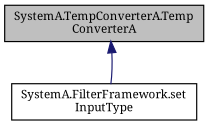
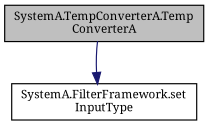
edge "SystemA.FilterFramework.set InputType" -> "SystemA.TempConverterA.Temp ConverterA": reversed
